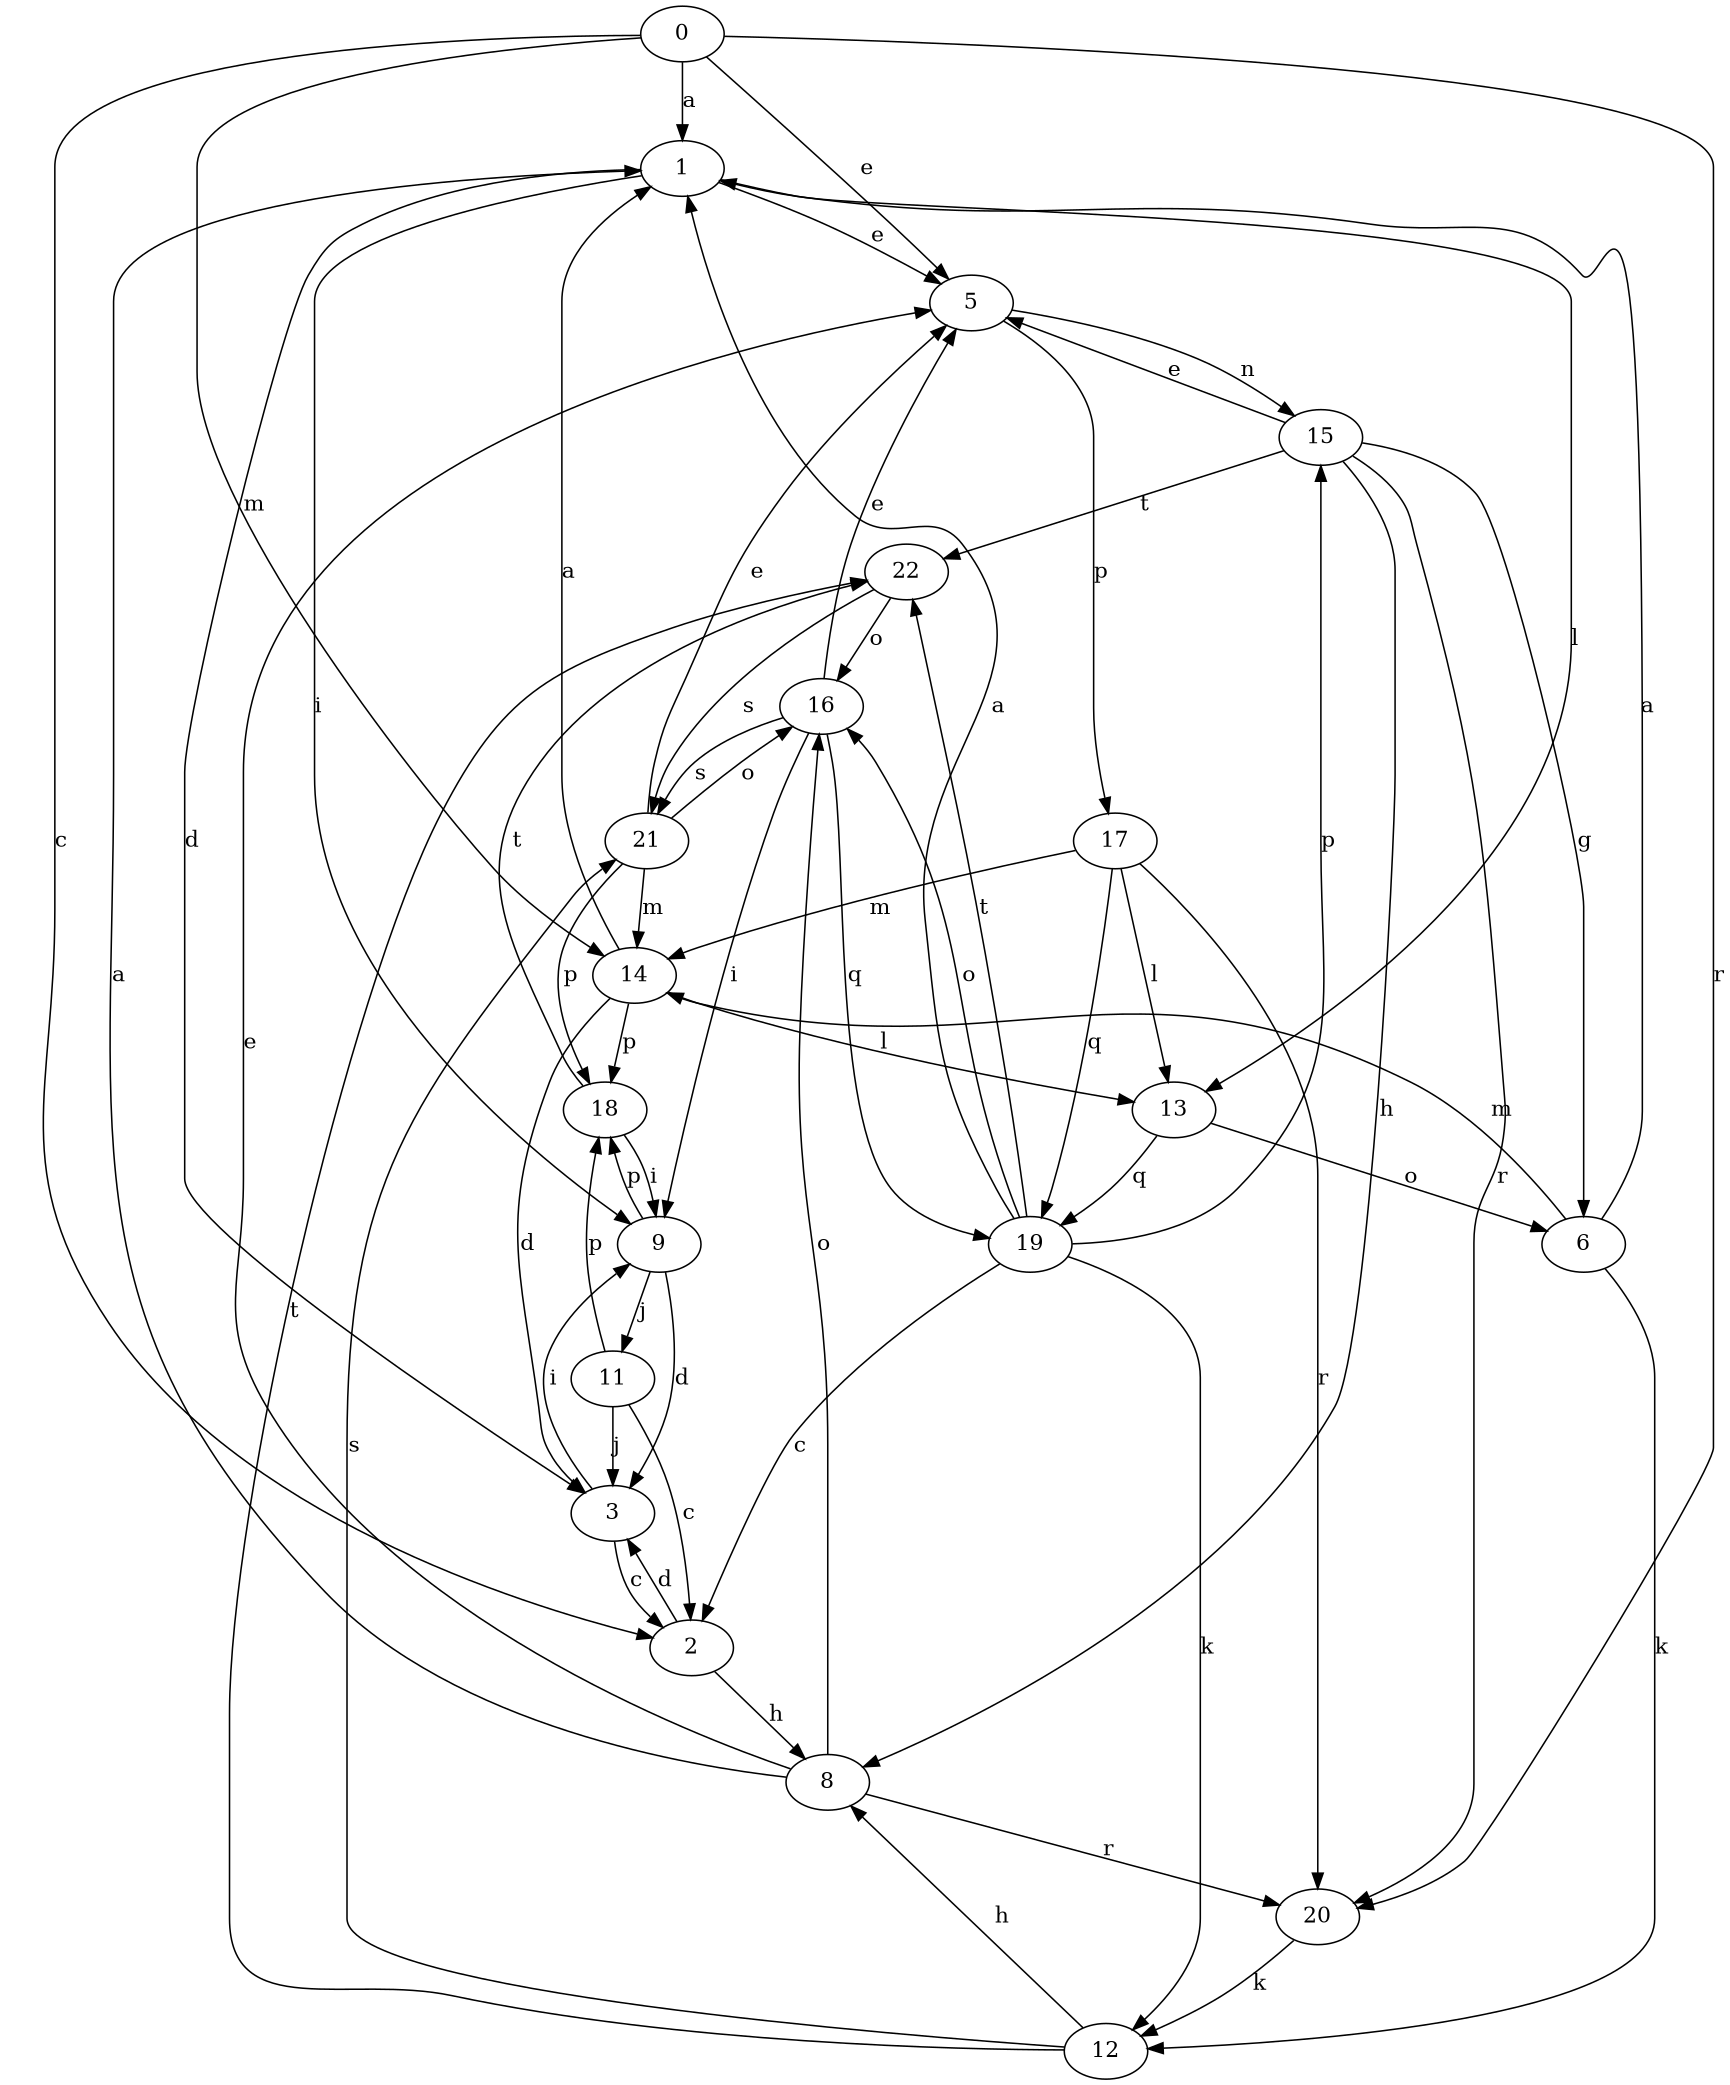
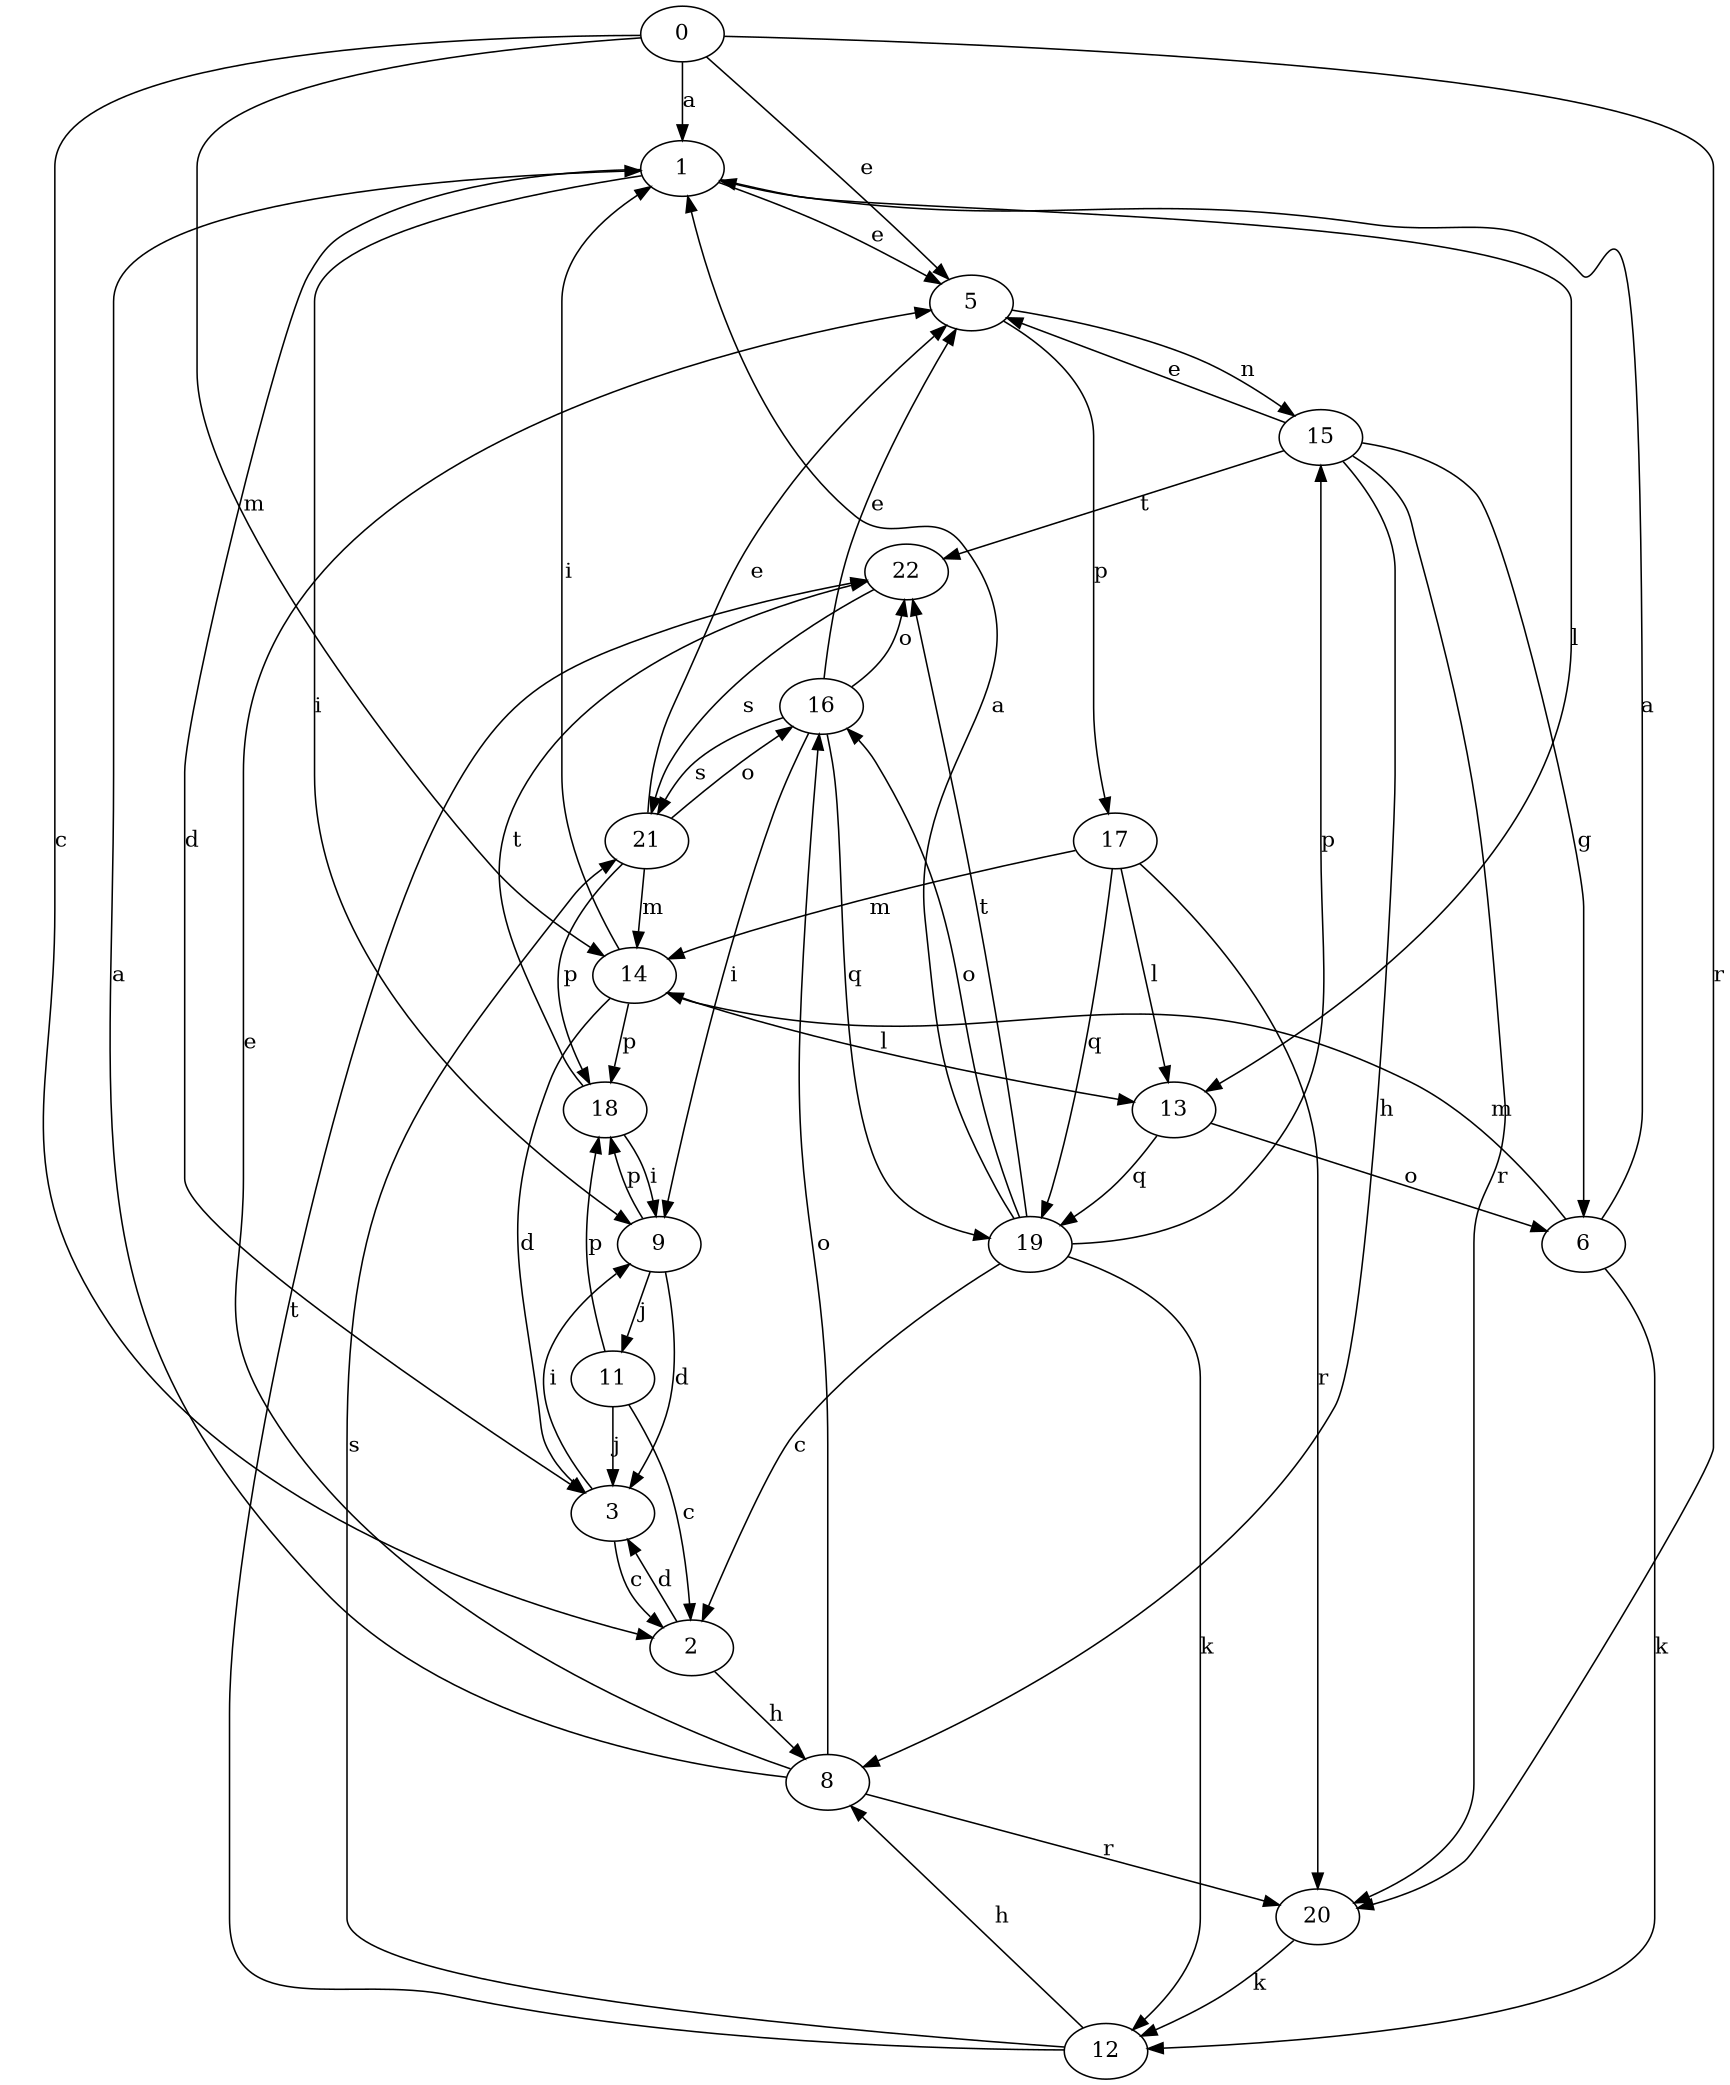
edge "14" -> "1": label "a" -> "i"
edge "22" -> "16": reversed
